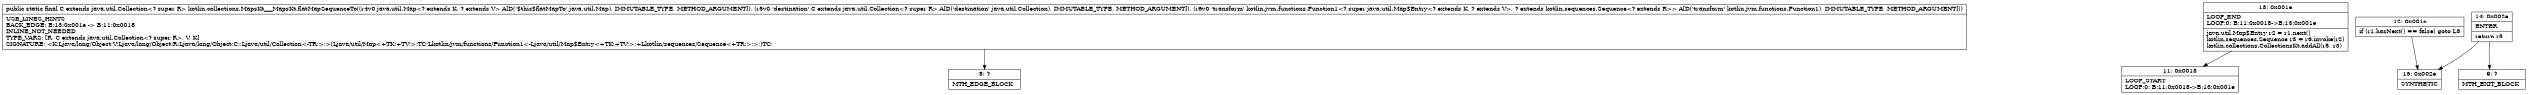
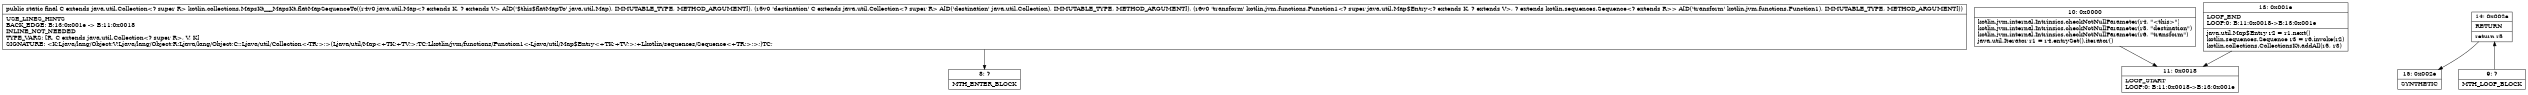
node "10: 0x0000": added
node "12: 0x001c": removed
node "14: 0x002e": text "ENTER" -> "RETURN"
edge "14: 0x002e" -> "9: ?": reversed
node "8: ?": text "MTH_EDGE_BLOCK" -> "MTH_ENTER_BLOCK"
node "9: ?": text "MTH_EXIT_BLOCK" -> "MTH_LOOP_BLOCK"
